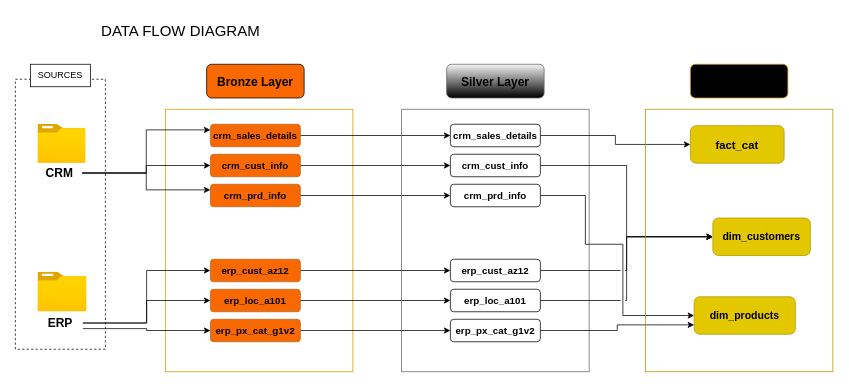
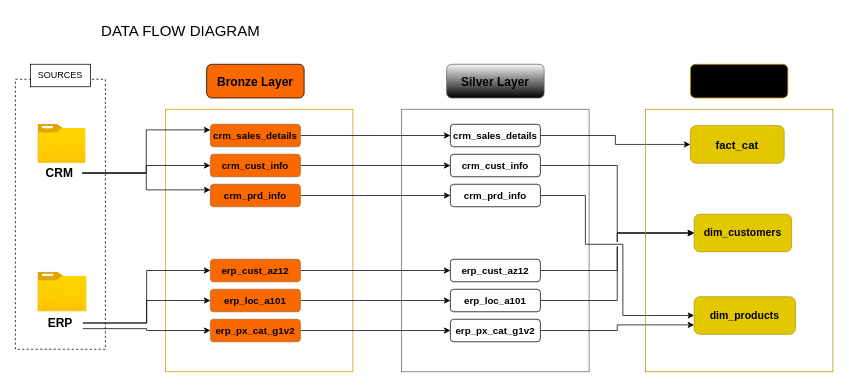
node "dim_customers": moved (762, 237) -> (743, 233)
